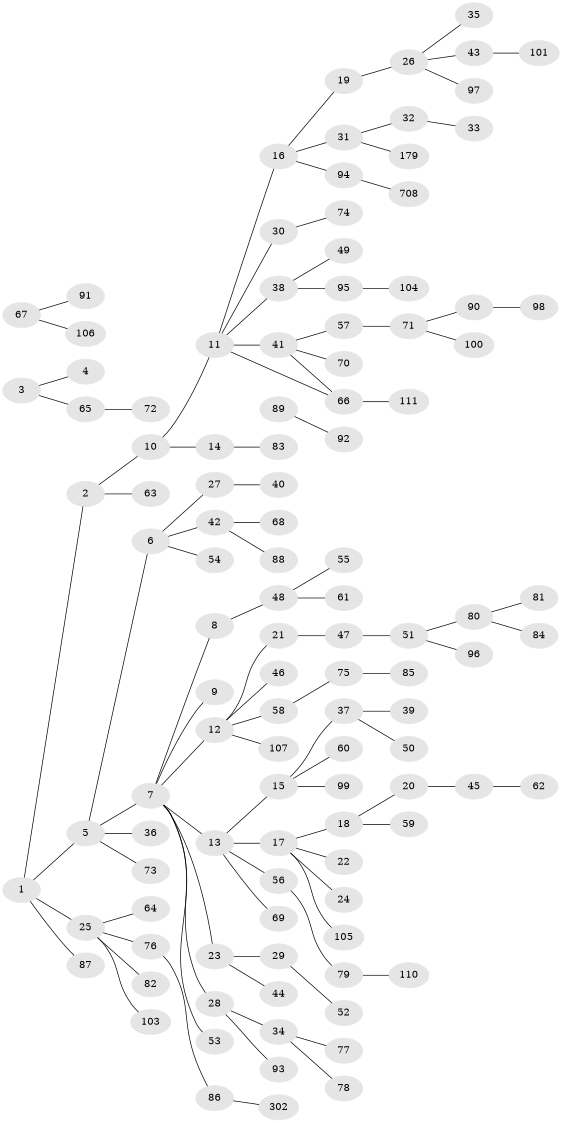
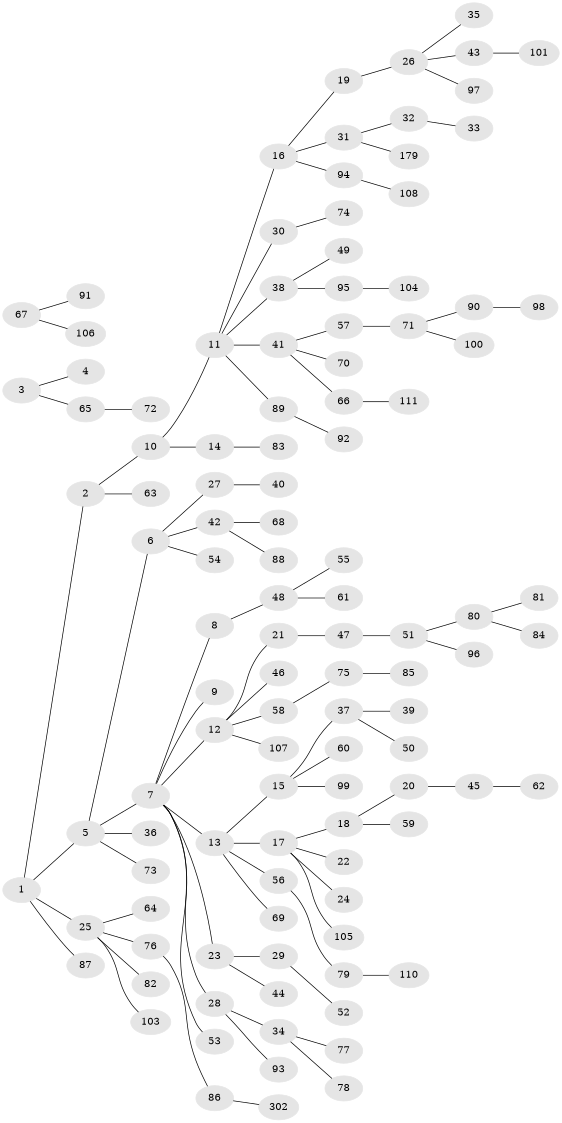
node "708": label "708" -> "108"
edge "11" -- "66": now "11" -- "89"
